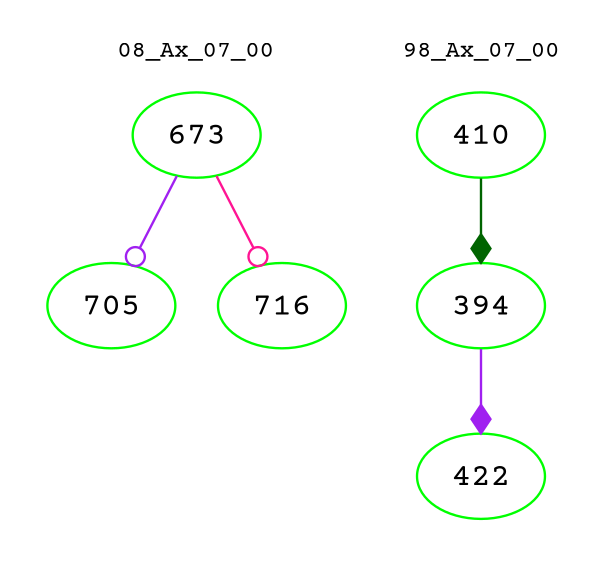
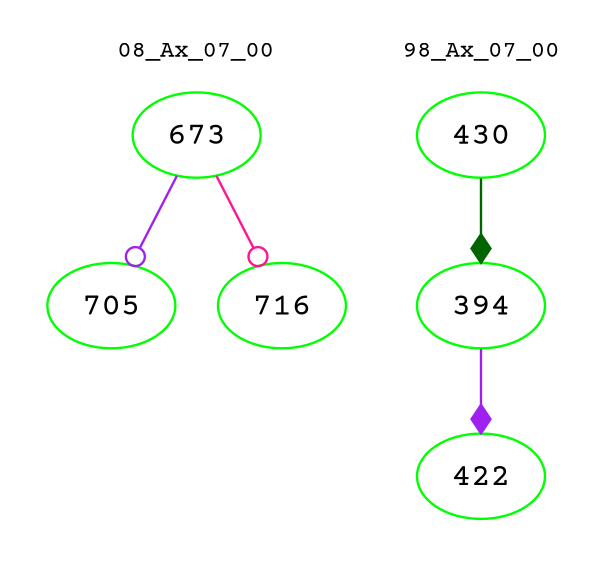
node "410": label "410" -> "430"
